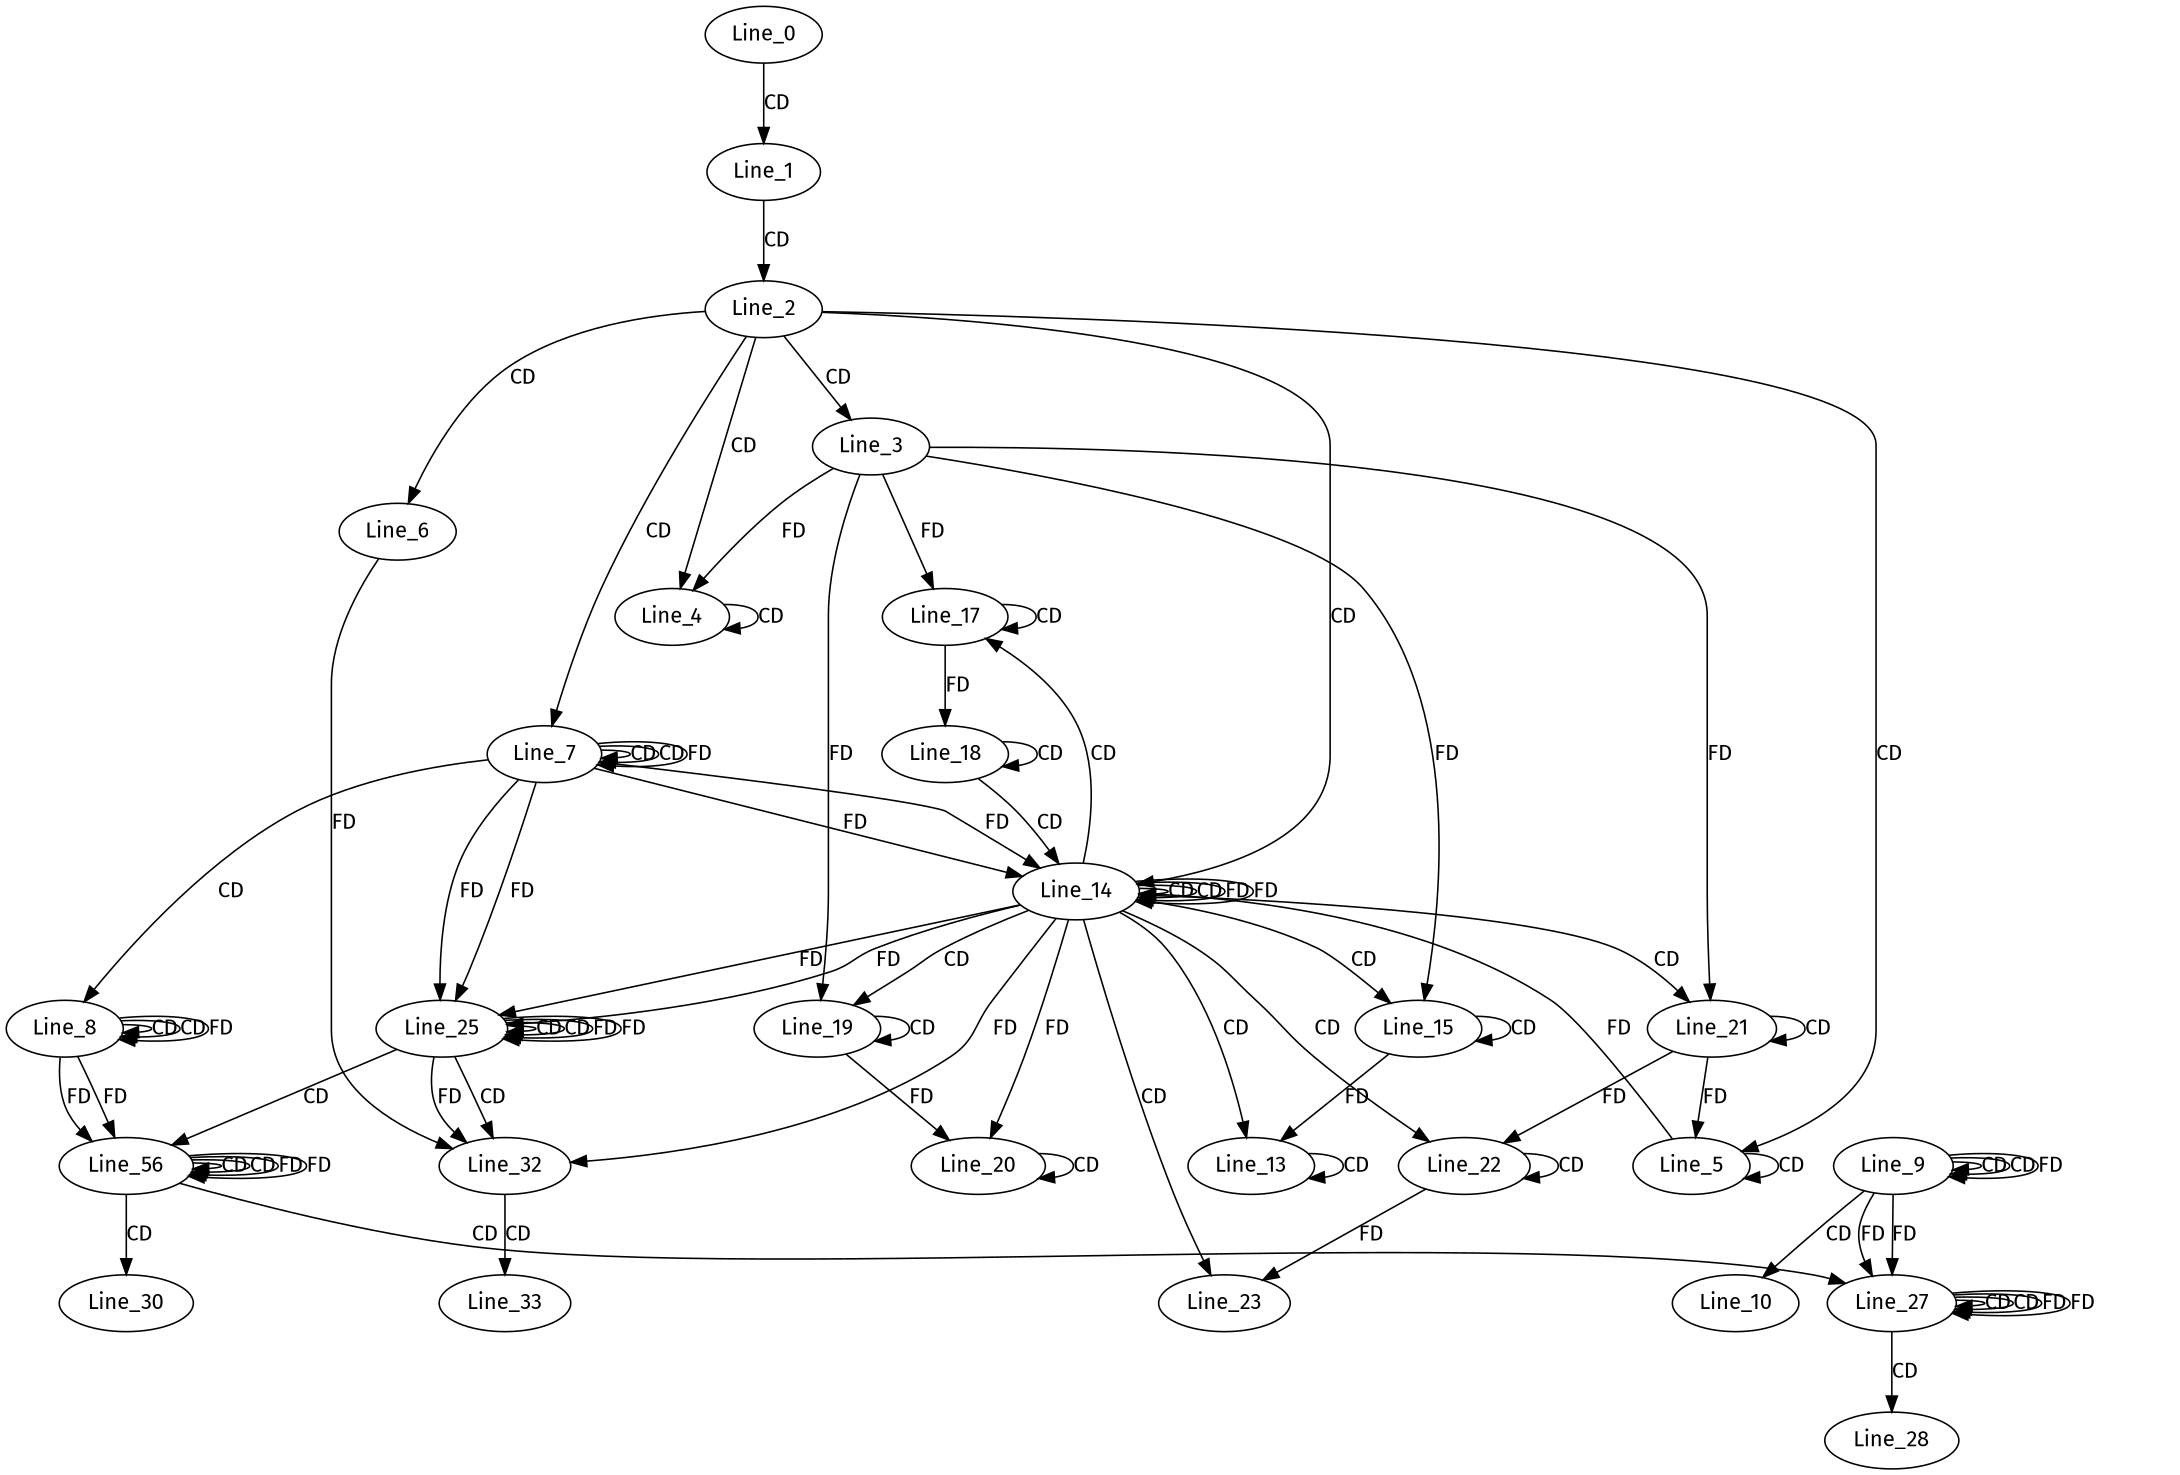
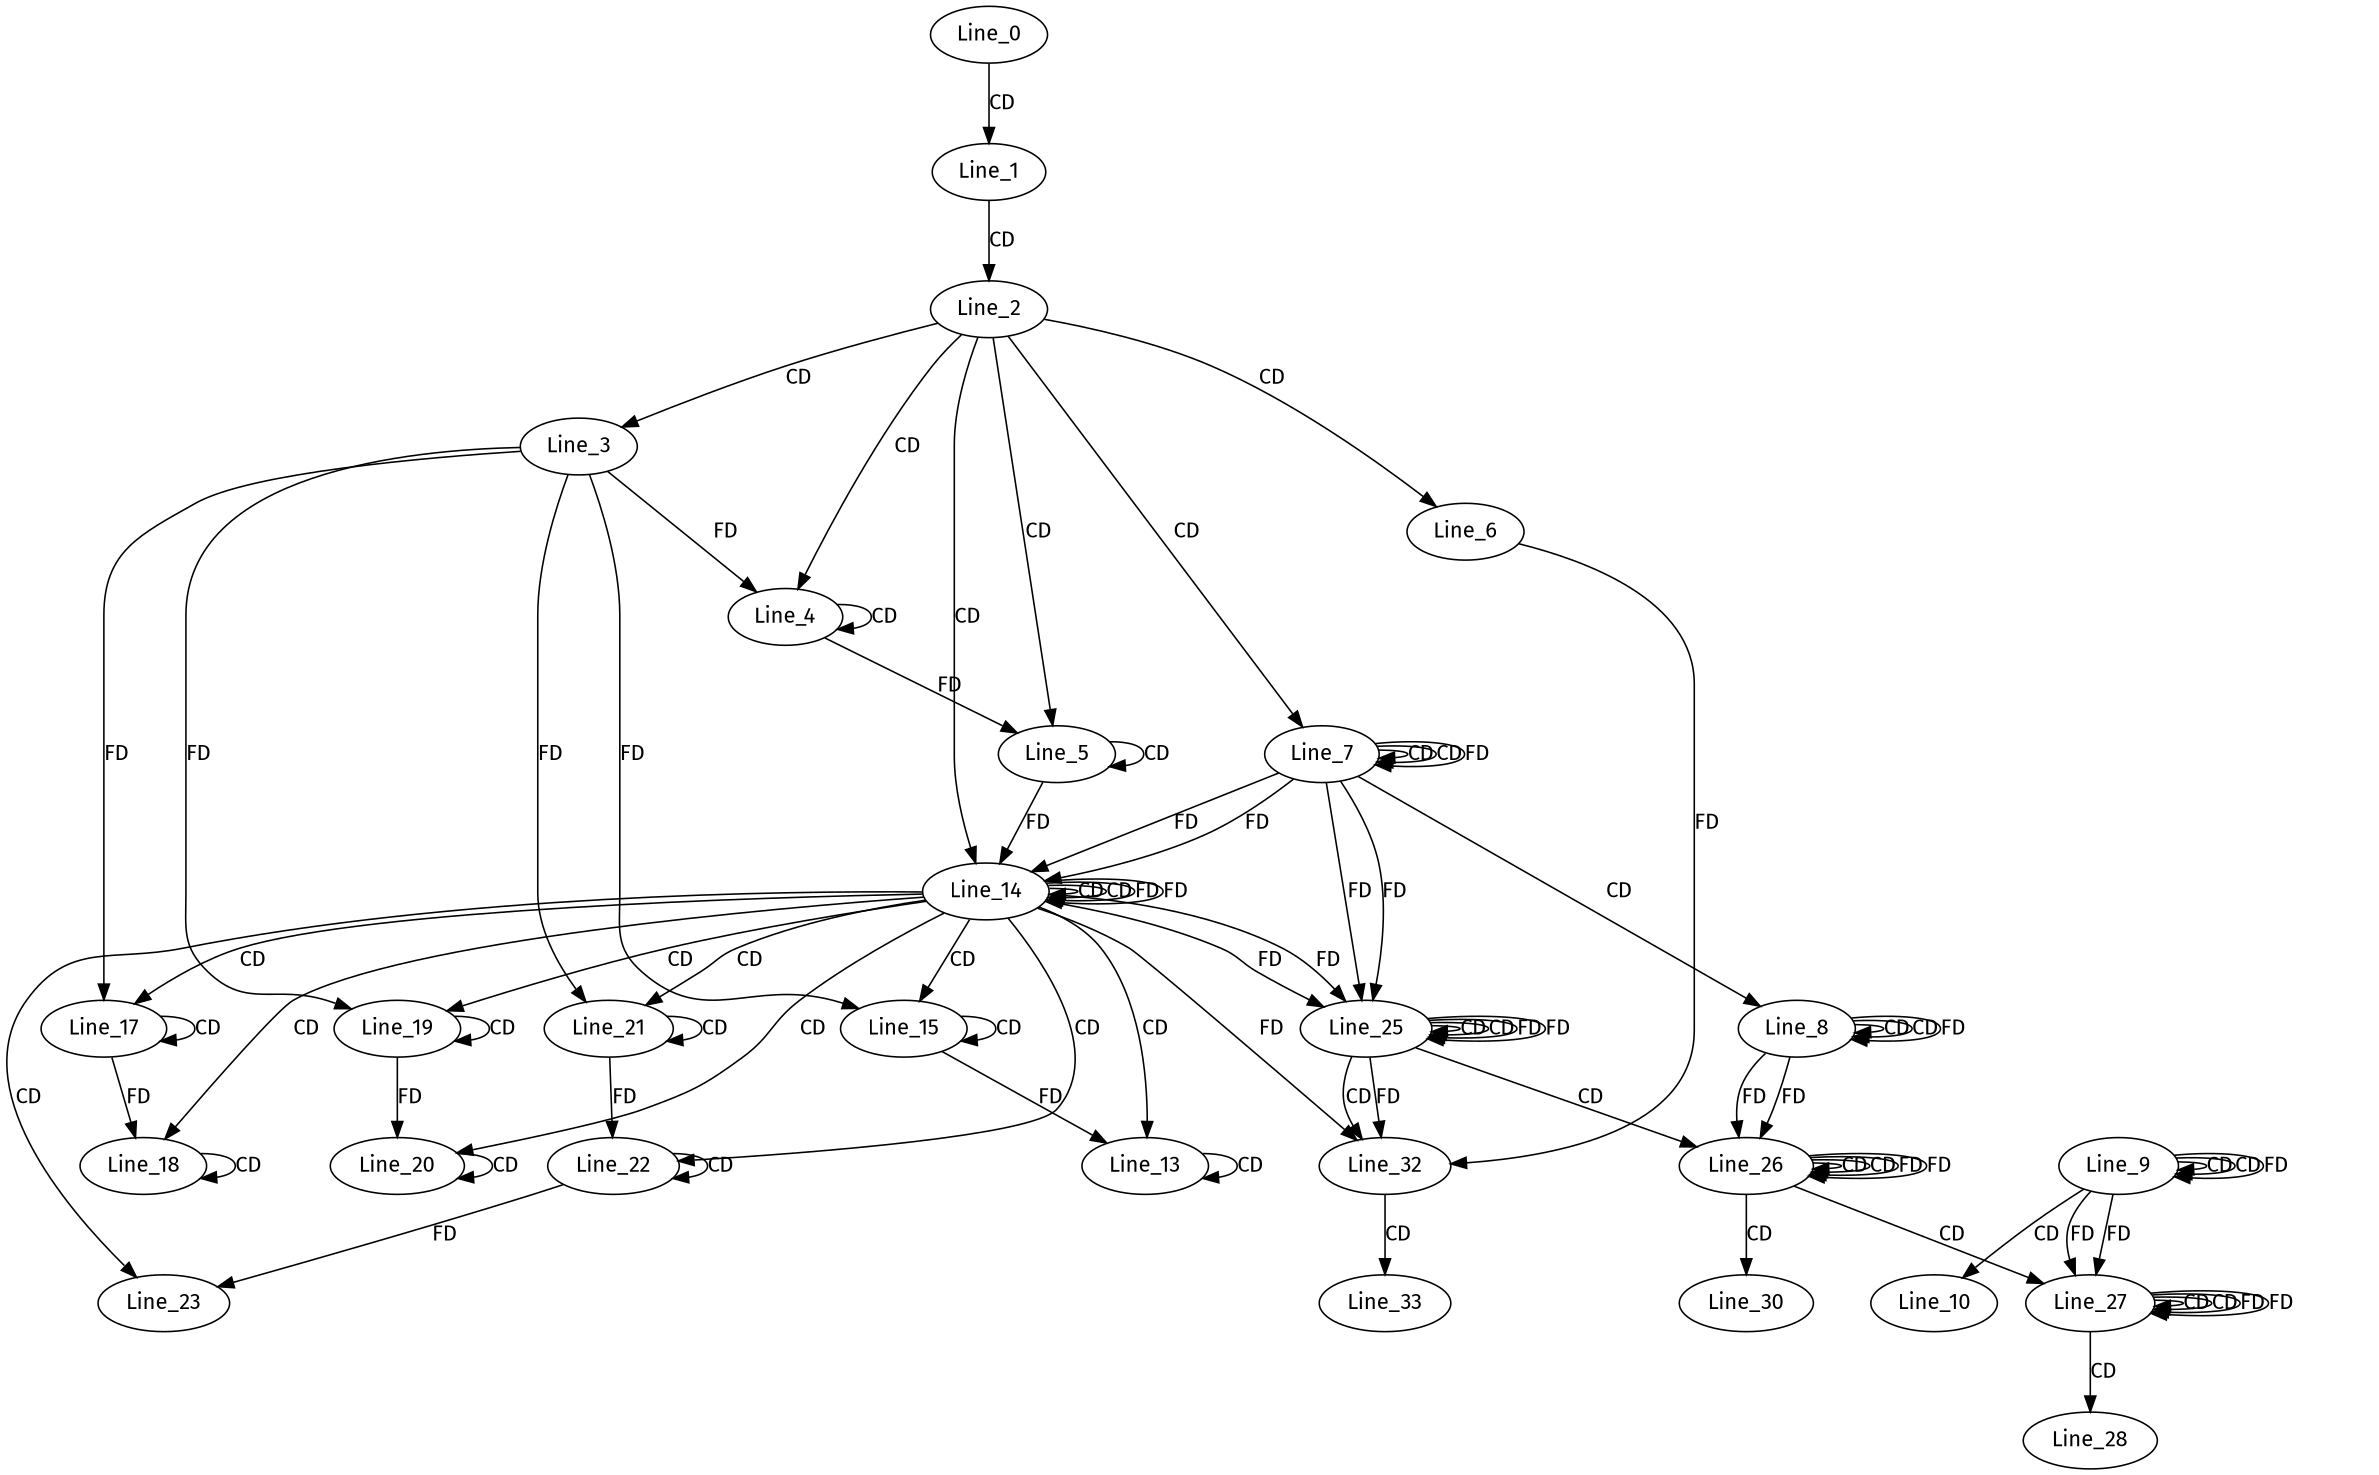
edge "Line_18" -> "Line_14": reversed
edge "Line_14" -> "Line_20": label "FD" -> "CD"
edge "Line_21" -> "Line_5": now "Line_4" -> "Line_5"
node "Line_56": label "Line_56" -> "Line_26"
